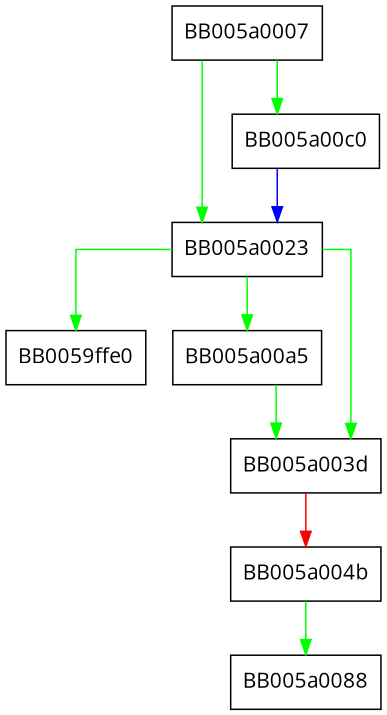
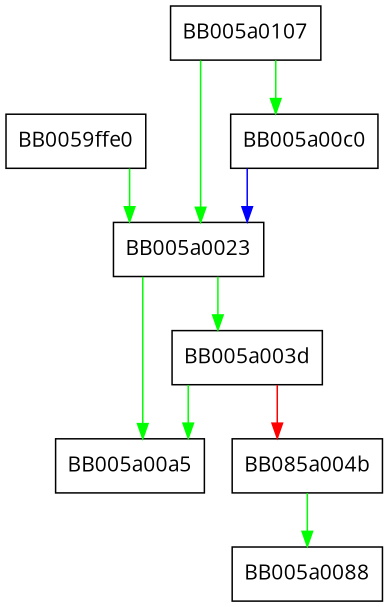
node "BB005a0007": label "BB005a0007" -> "BB005a0107"
edge "BB005a0023" -> "BB0059ffe0": reversed
edge "BB005a00a5" -> "BB005a003d": reversed
node "BB005a004b": label "BB005a004b" -> "BB085a004b"
